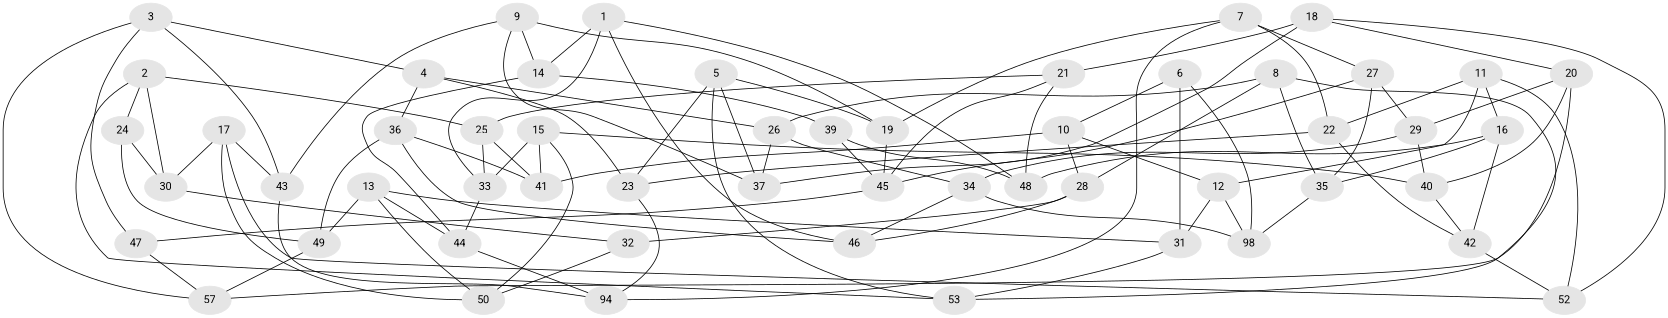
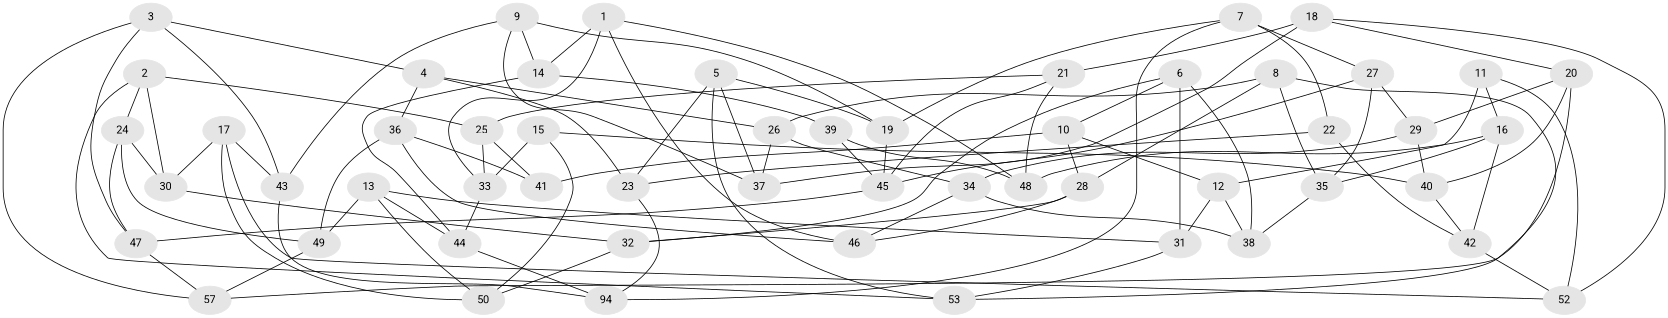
edge "11" -- "22": removed
edge "15" -- "41": removed
edge "24" -- "47": added
edge "6" -- "32": added
node "98": label "98" -> "38"
